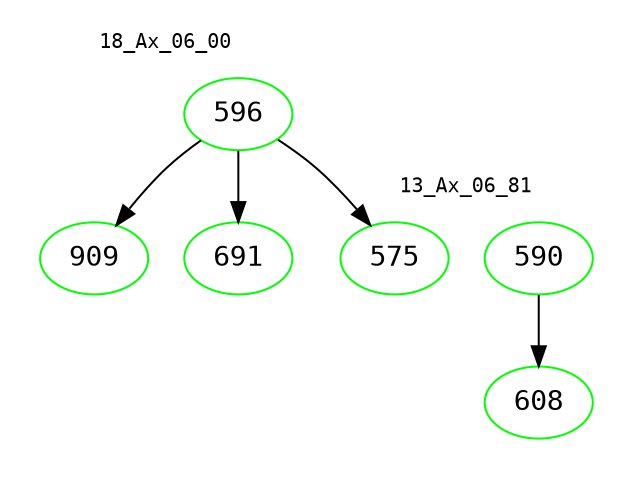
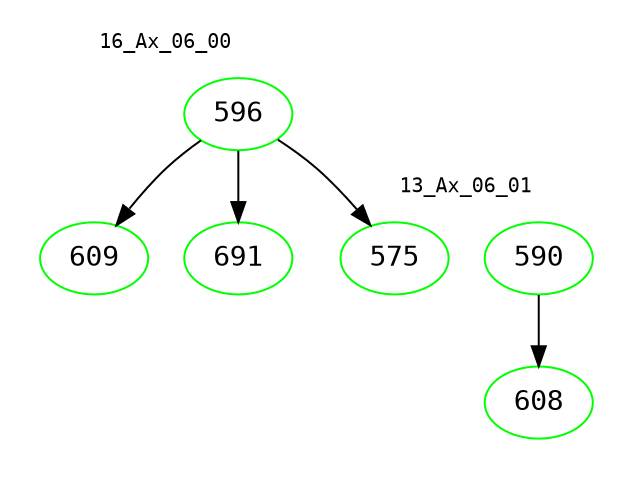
cluster "18_Ax_06_00": label "18_Ax_06_00" -> "16_Ax_06_00"
cluster "13_Ax_06_81": label "13_Ax_06_81" -> "13_Ax_06_01"
node "909": label "909" -> "609"
